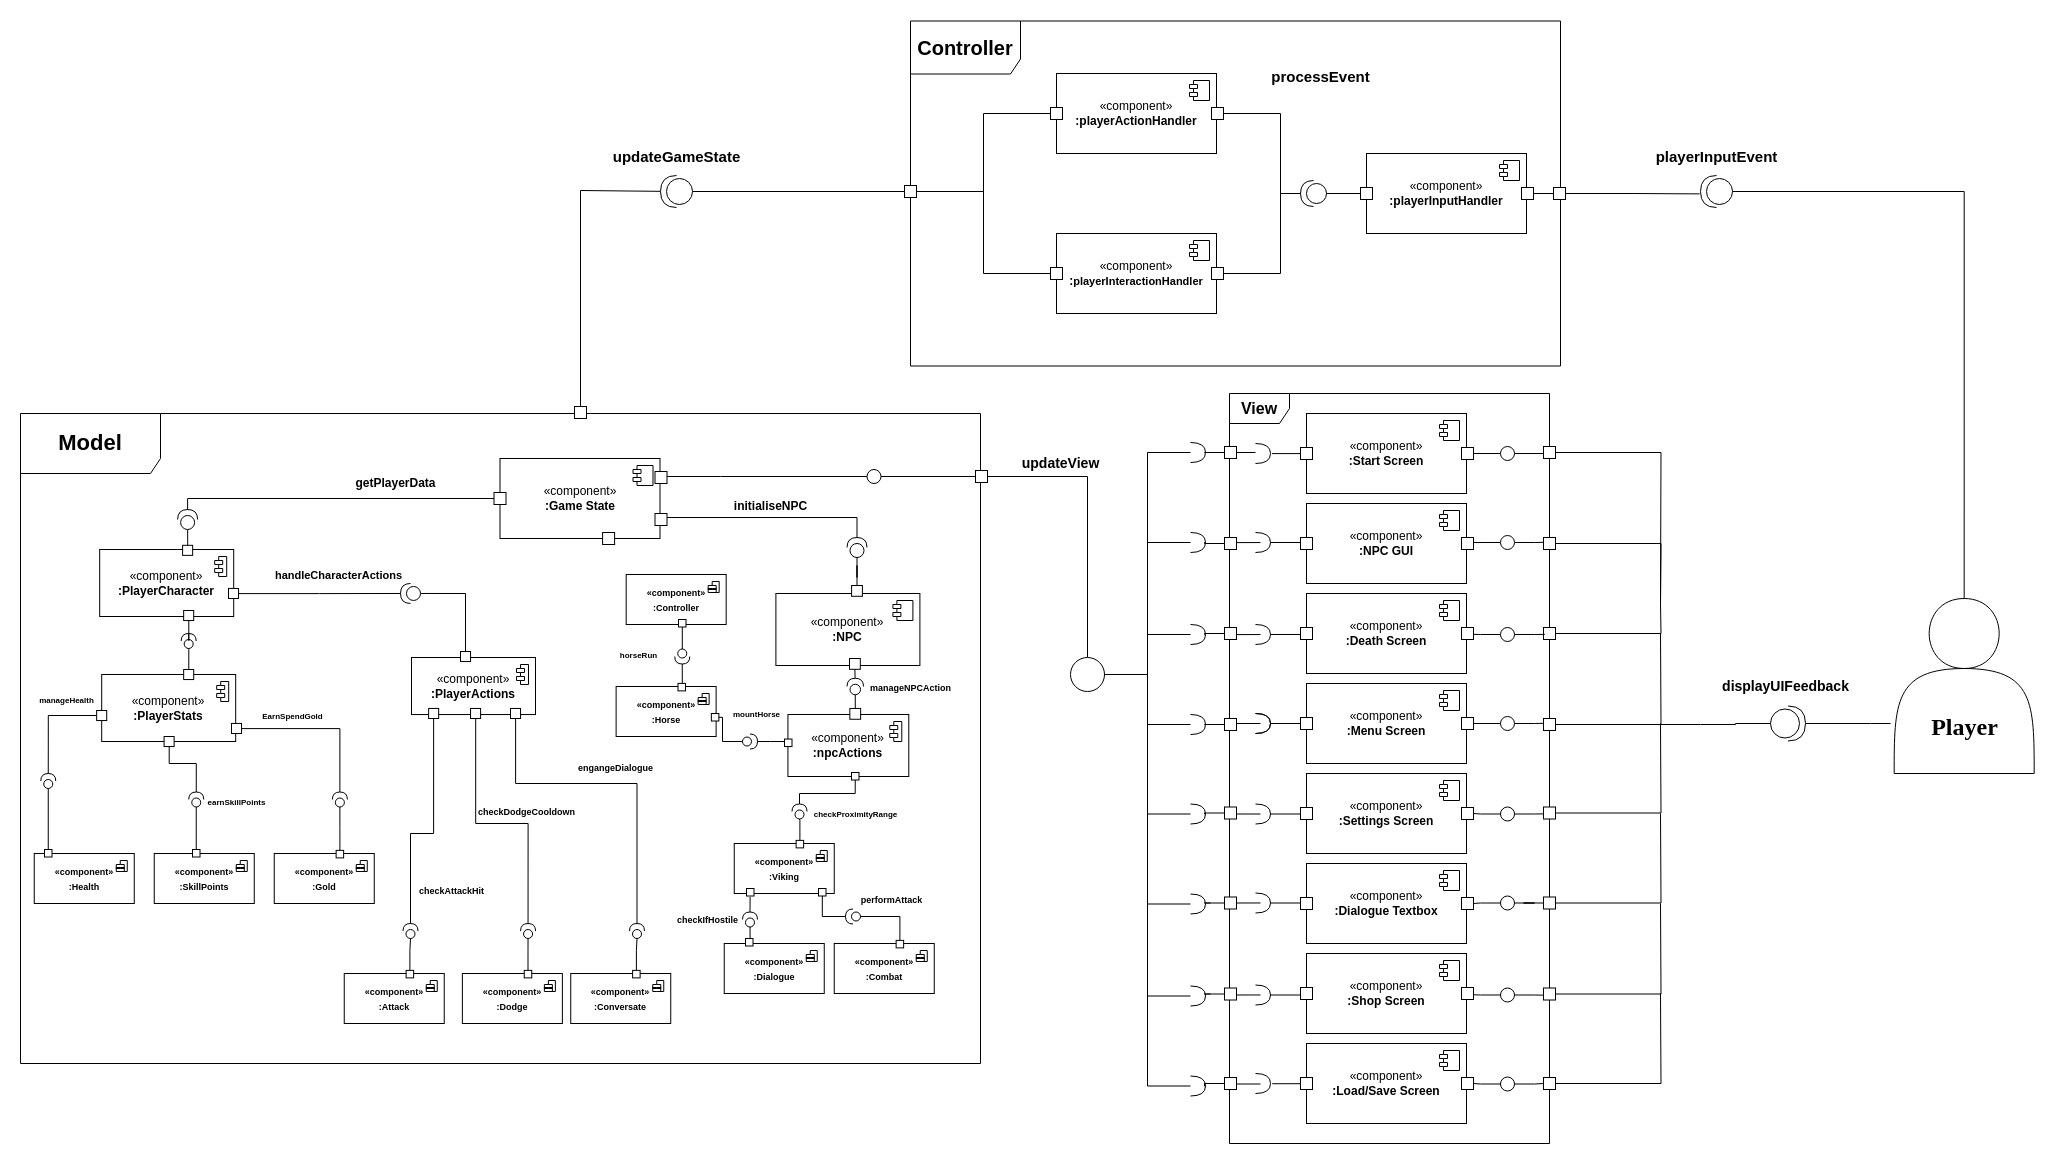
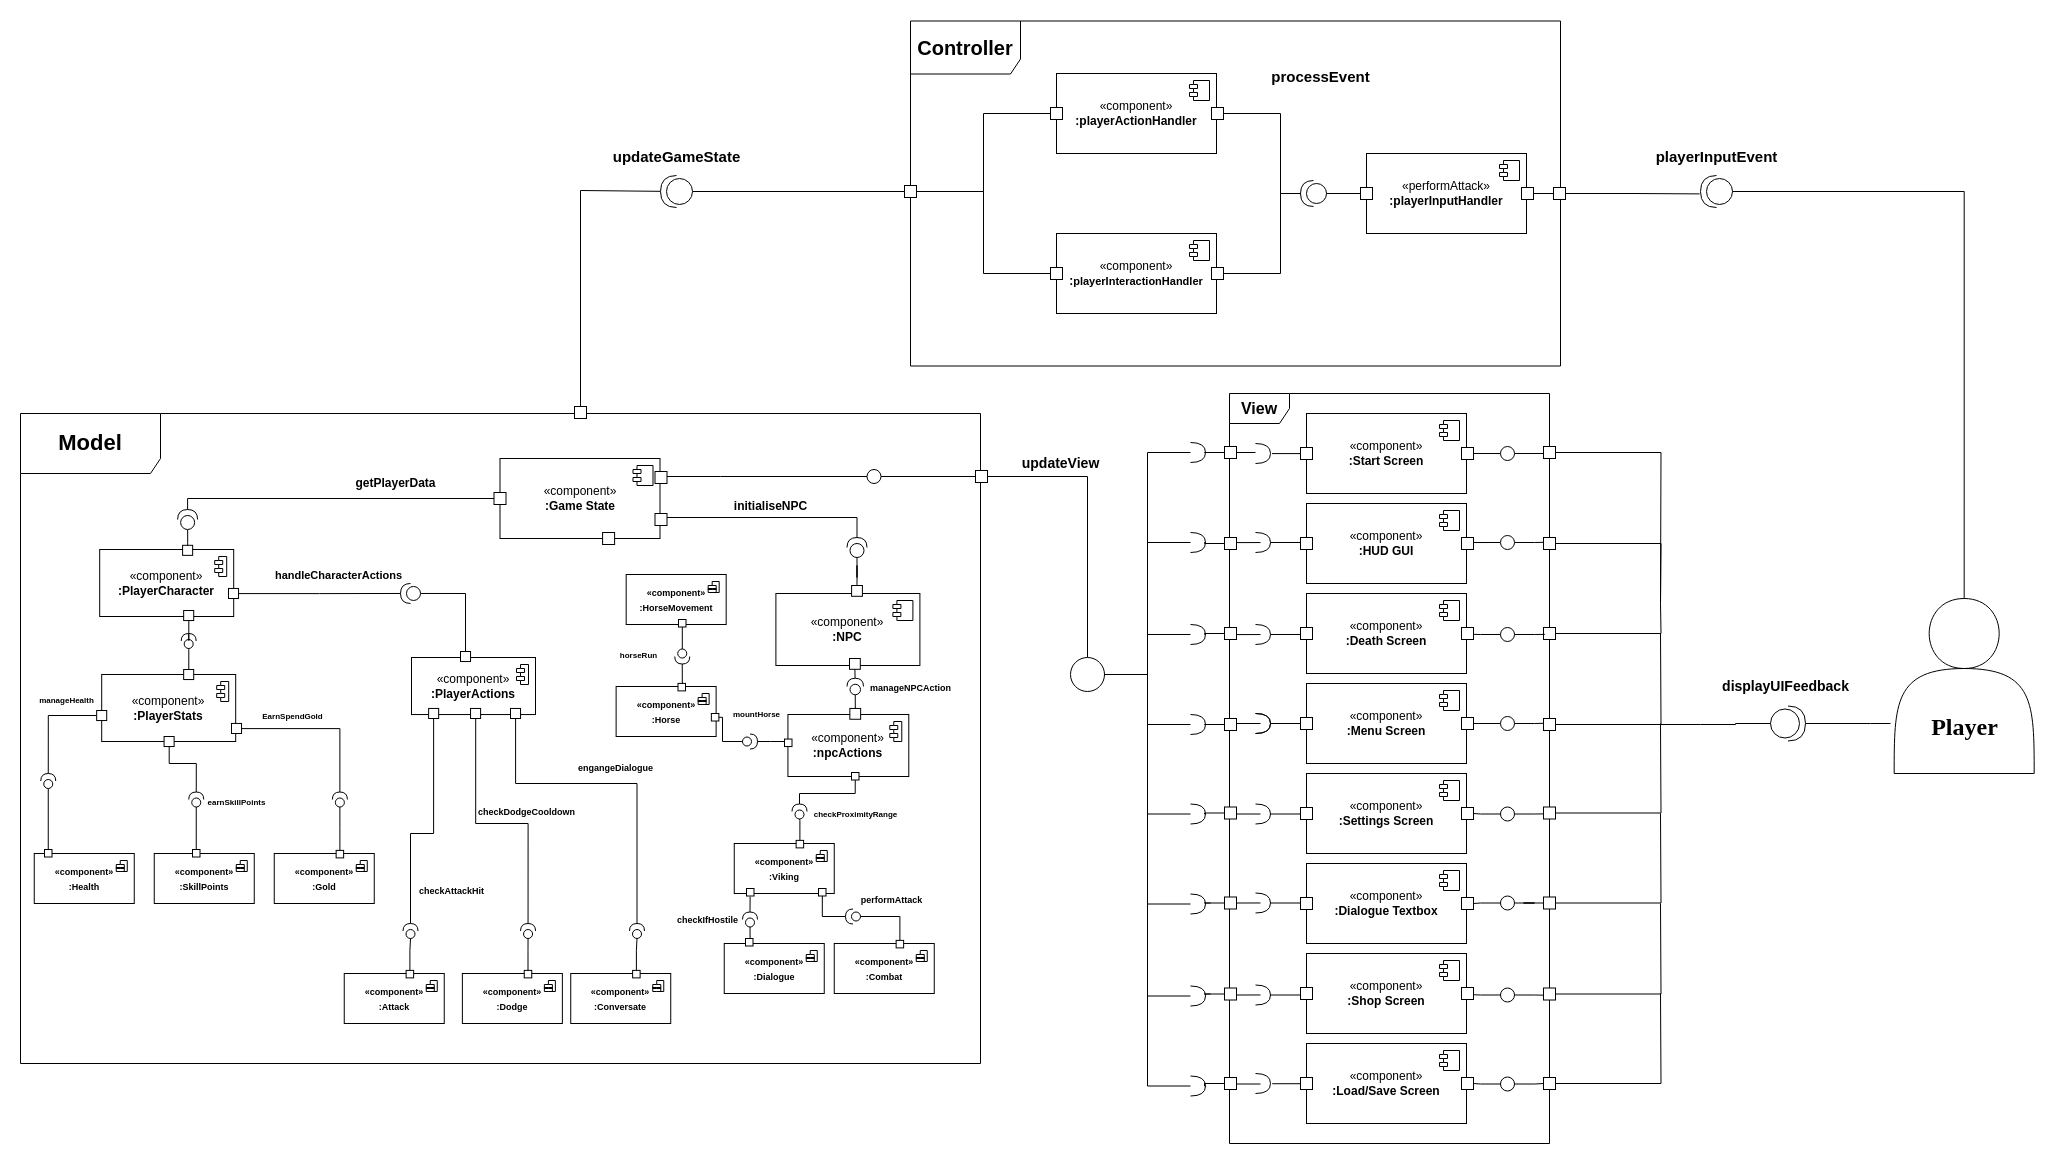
node "«component» :playerInputHandler": label "«component» :playerInputHandler" -> "«performAttack» :playerInputHandler"
node "«component» :NPC GUI": label "«component» :NPC GUI" -> "«component» :HUD GUI"
node "«component» :Controller": label "«component» :Controller" -> "«component» :HorseMovement"
